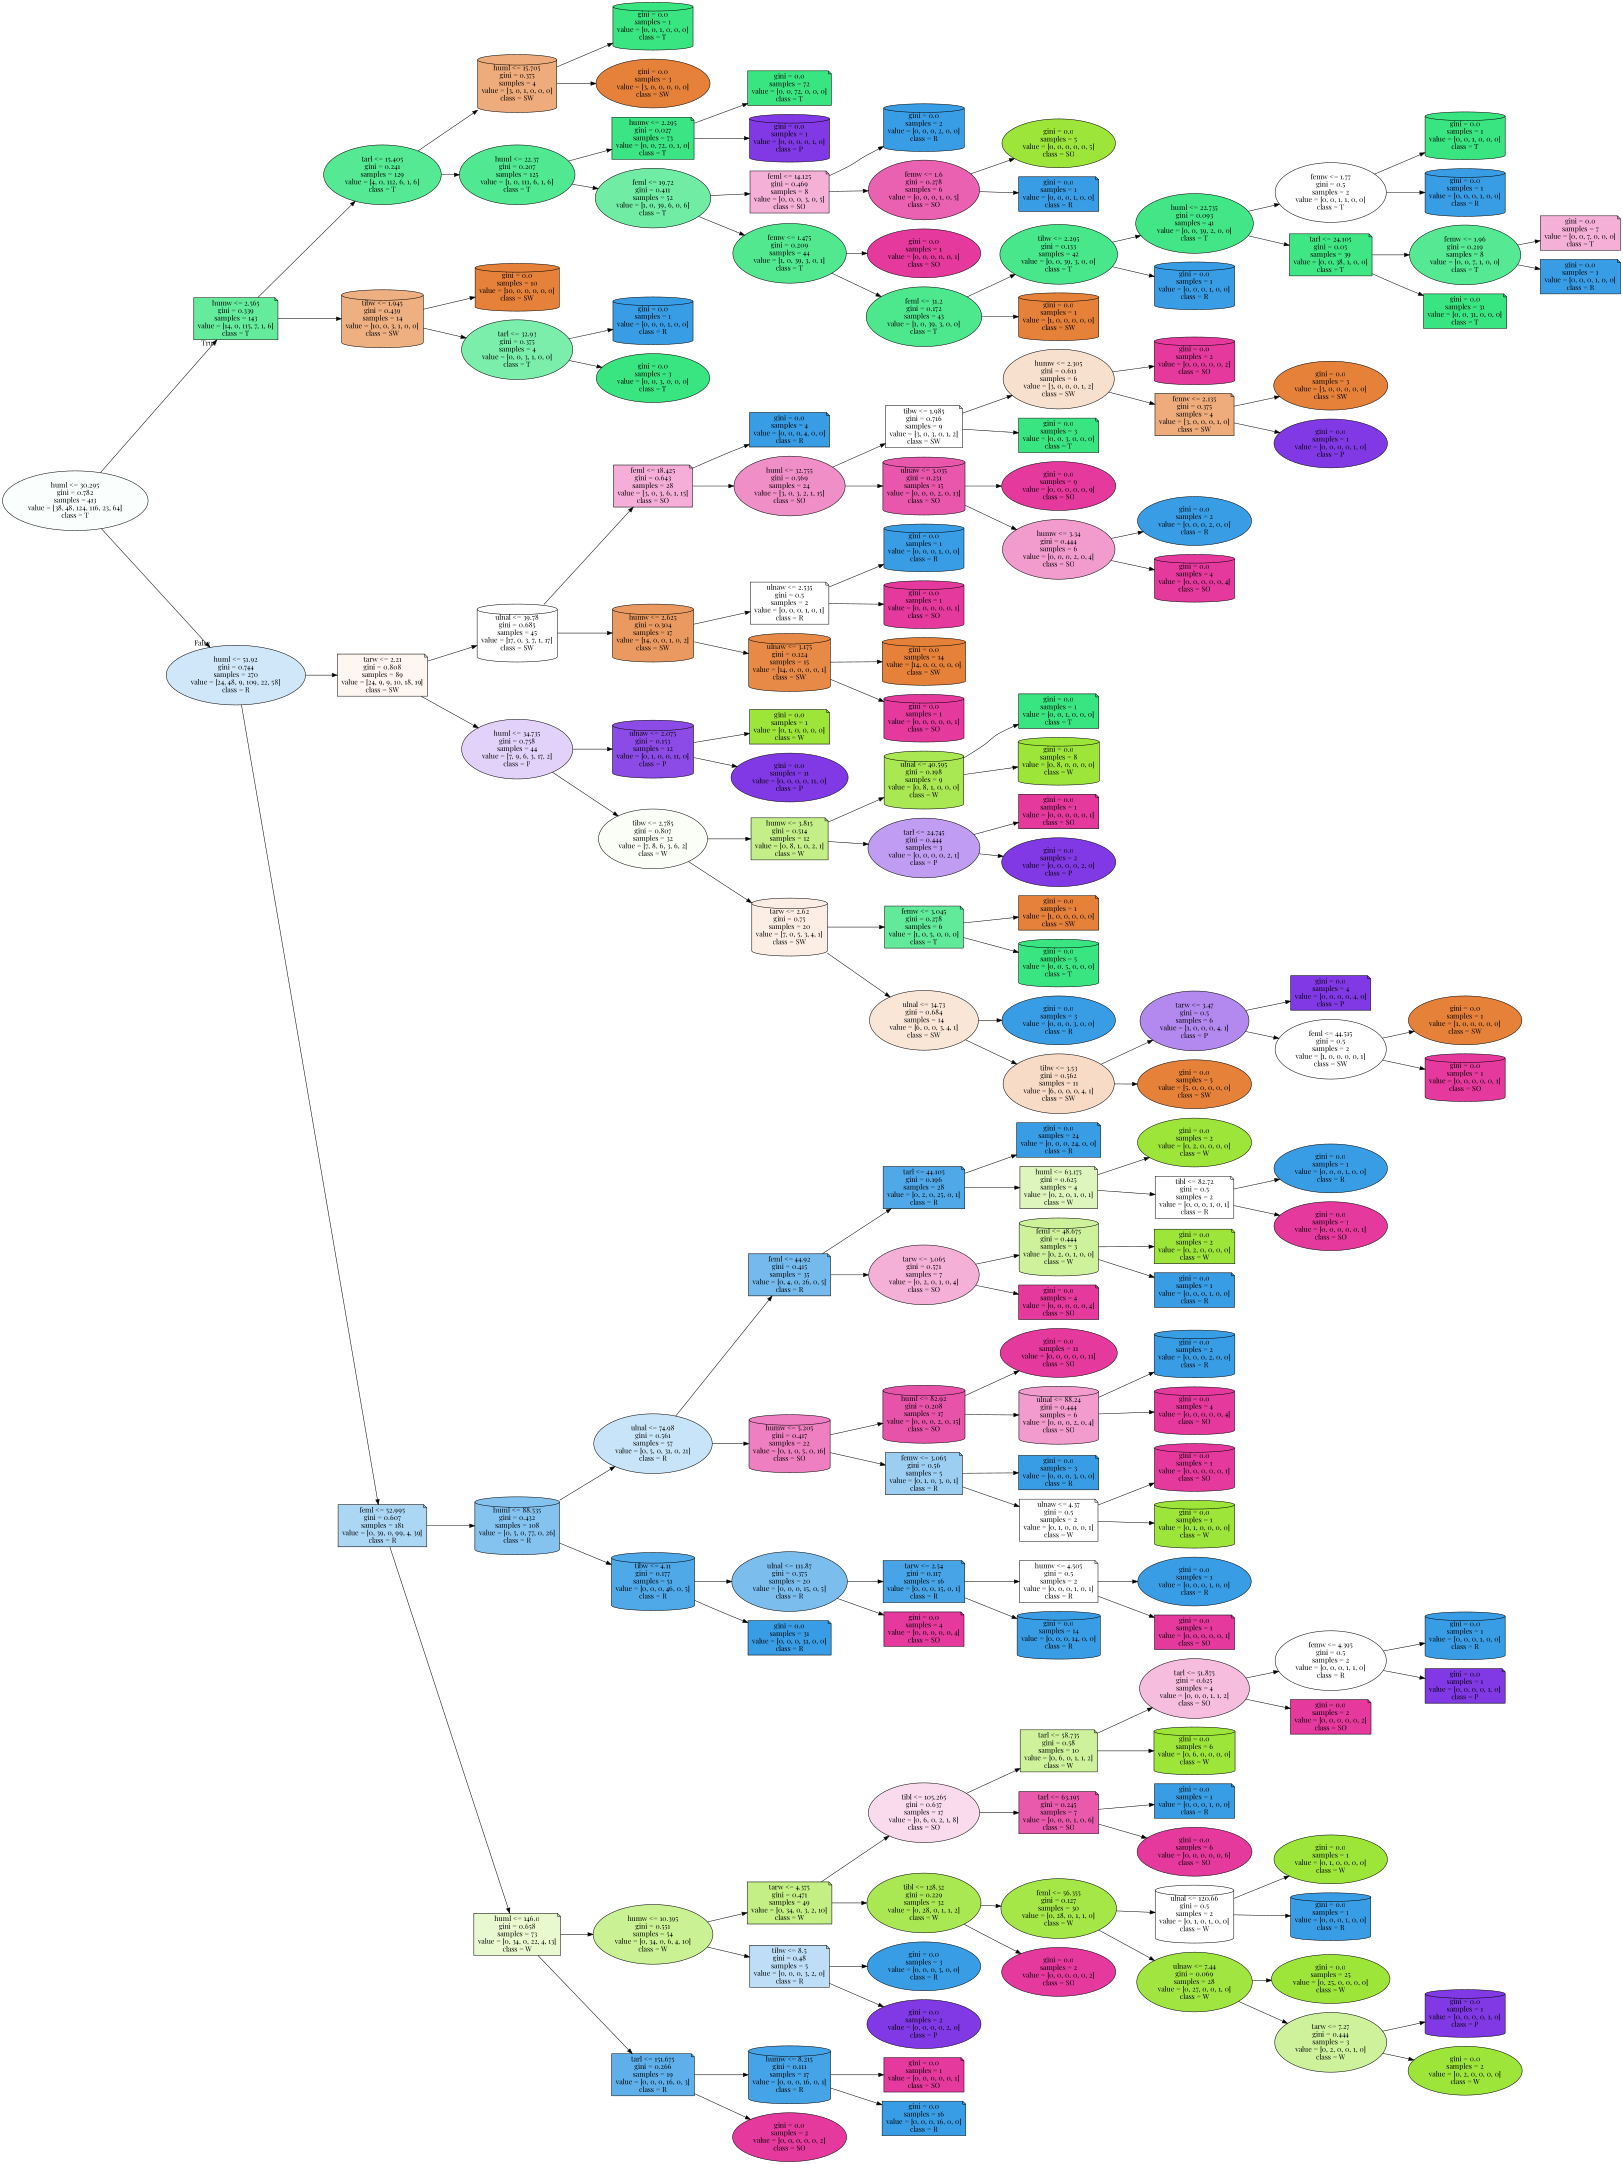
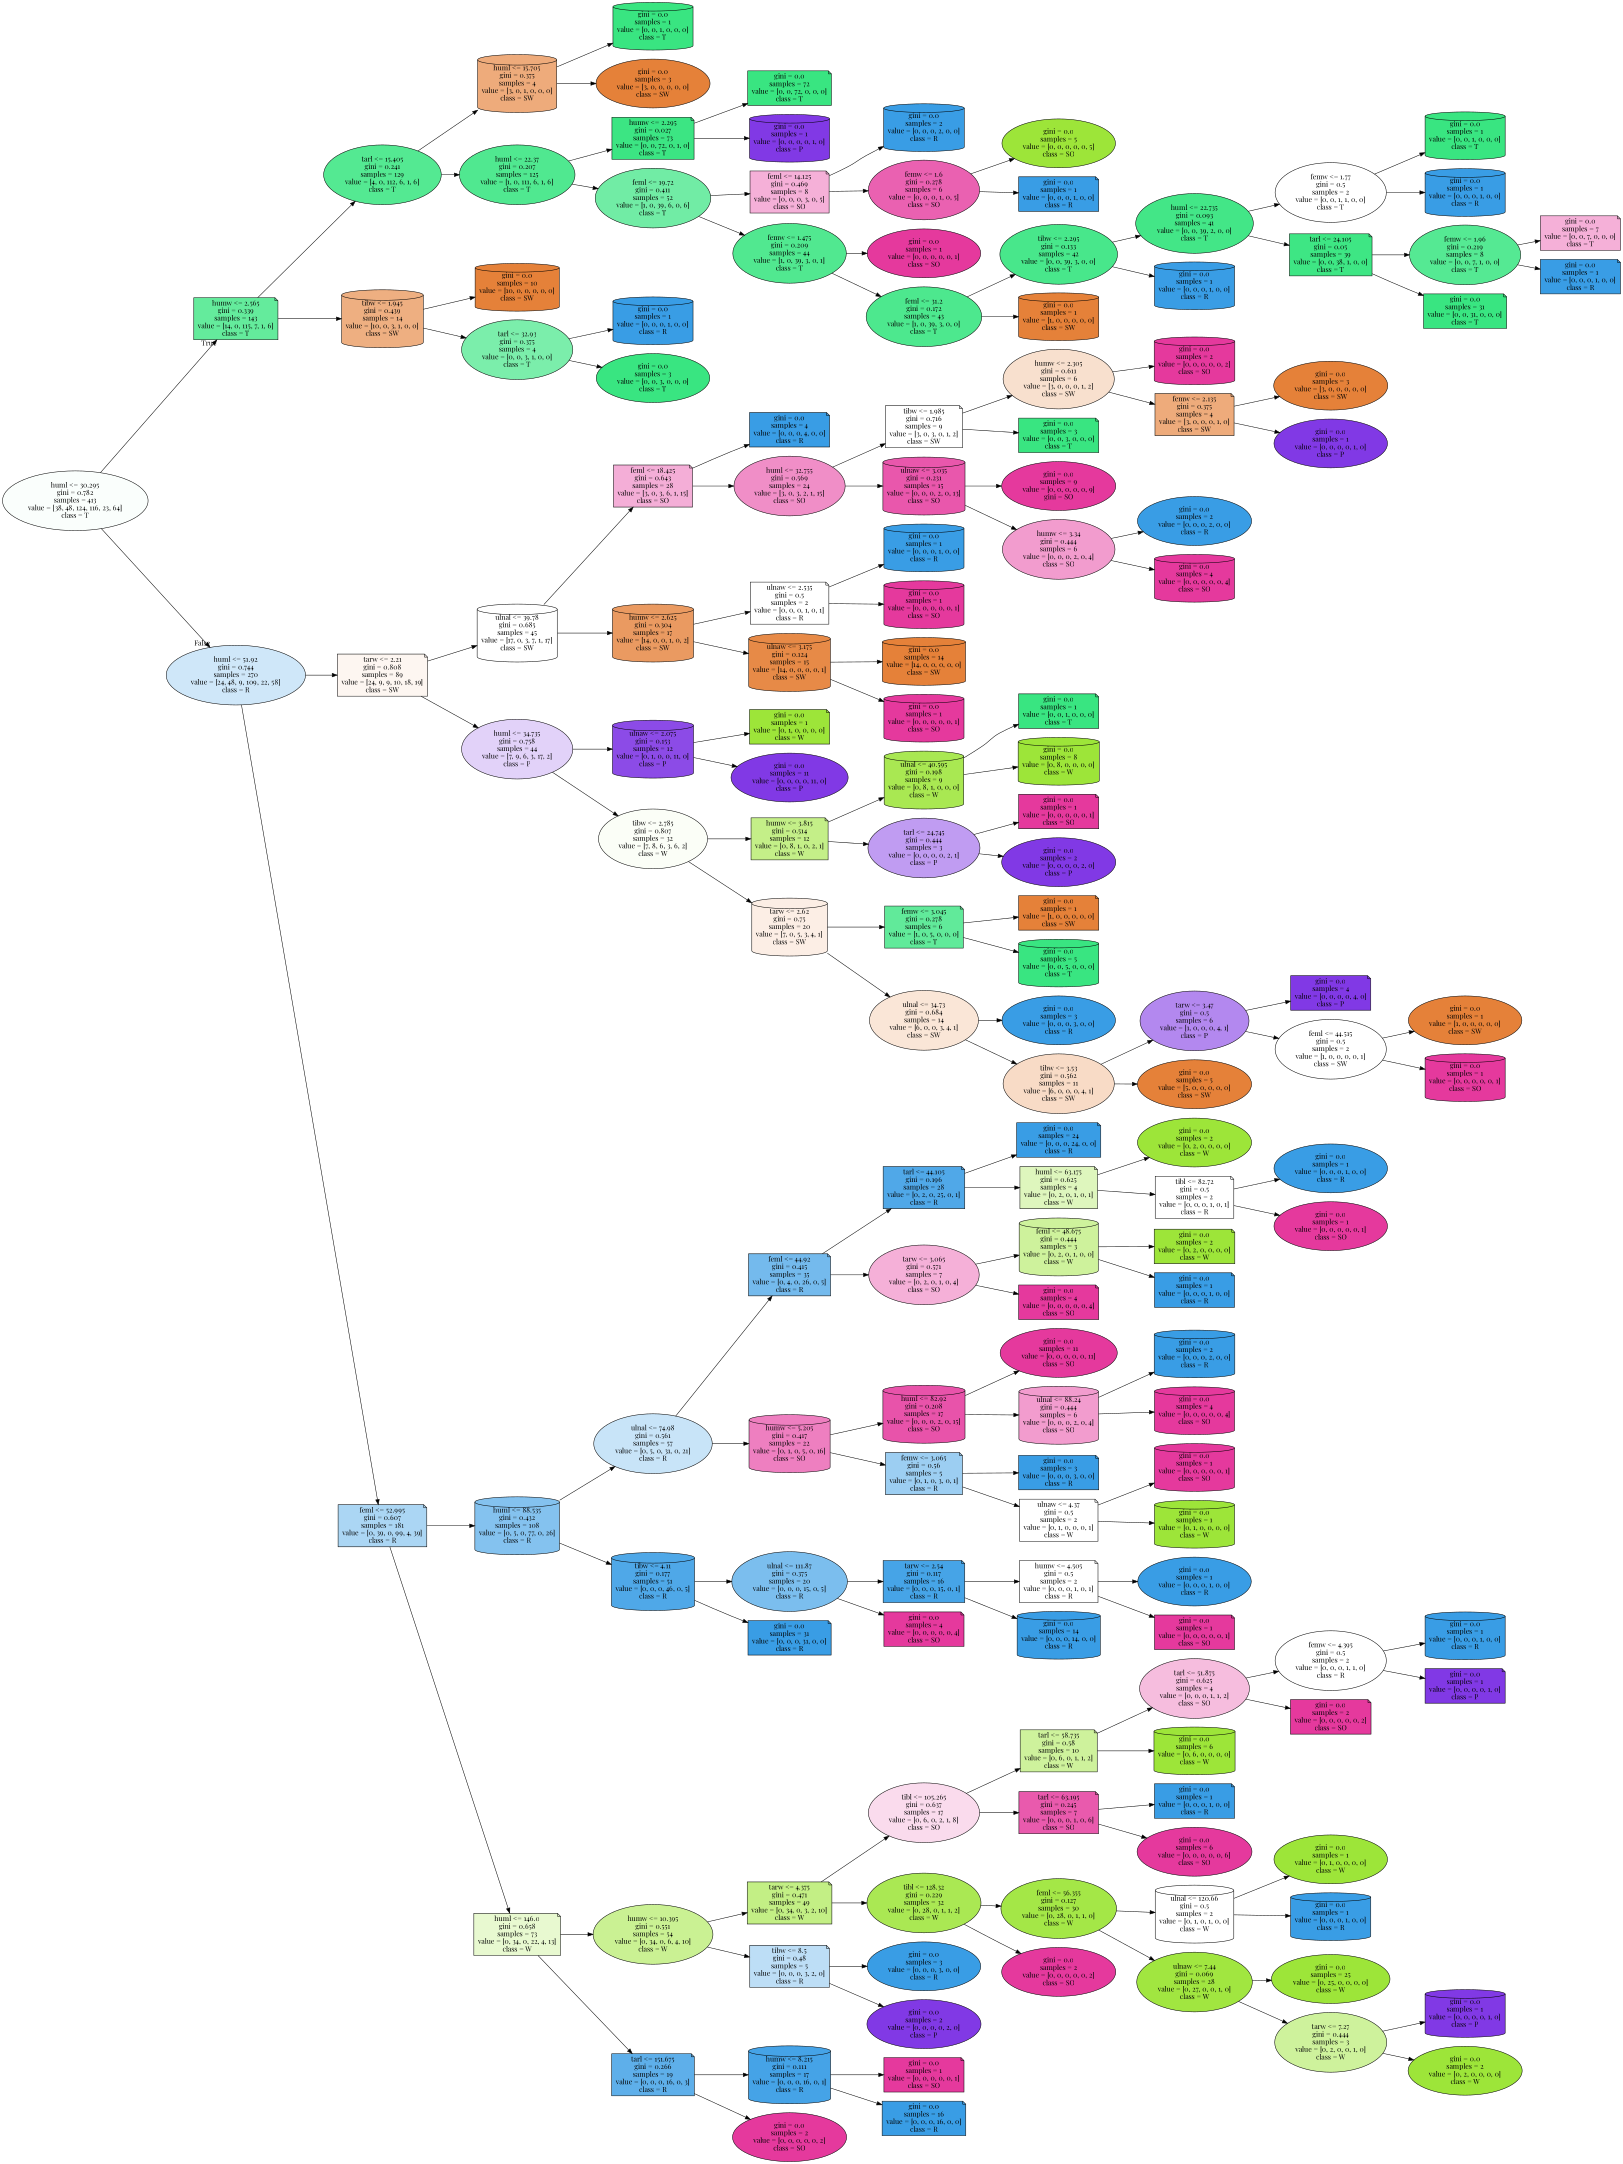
node "gini = 0.0 samples = 9 value = [0, 0, 0, 0, 0, 9] class = SO": label "gini = 0.0 samples = 9 value = [0, 0, 0, 0, 0, 9] class = SO" -> "gini = 0.0 samples = 9 value = [0, 0, 0, 0, 0, 9] gini = SO"
